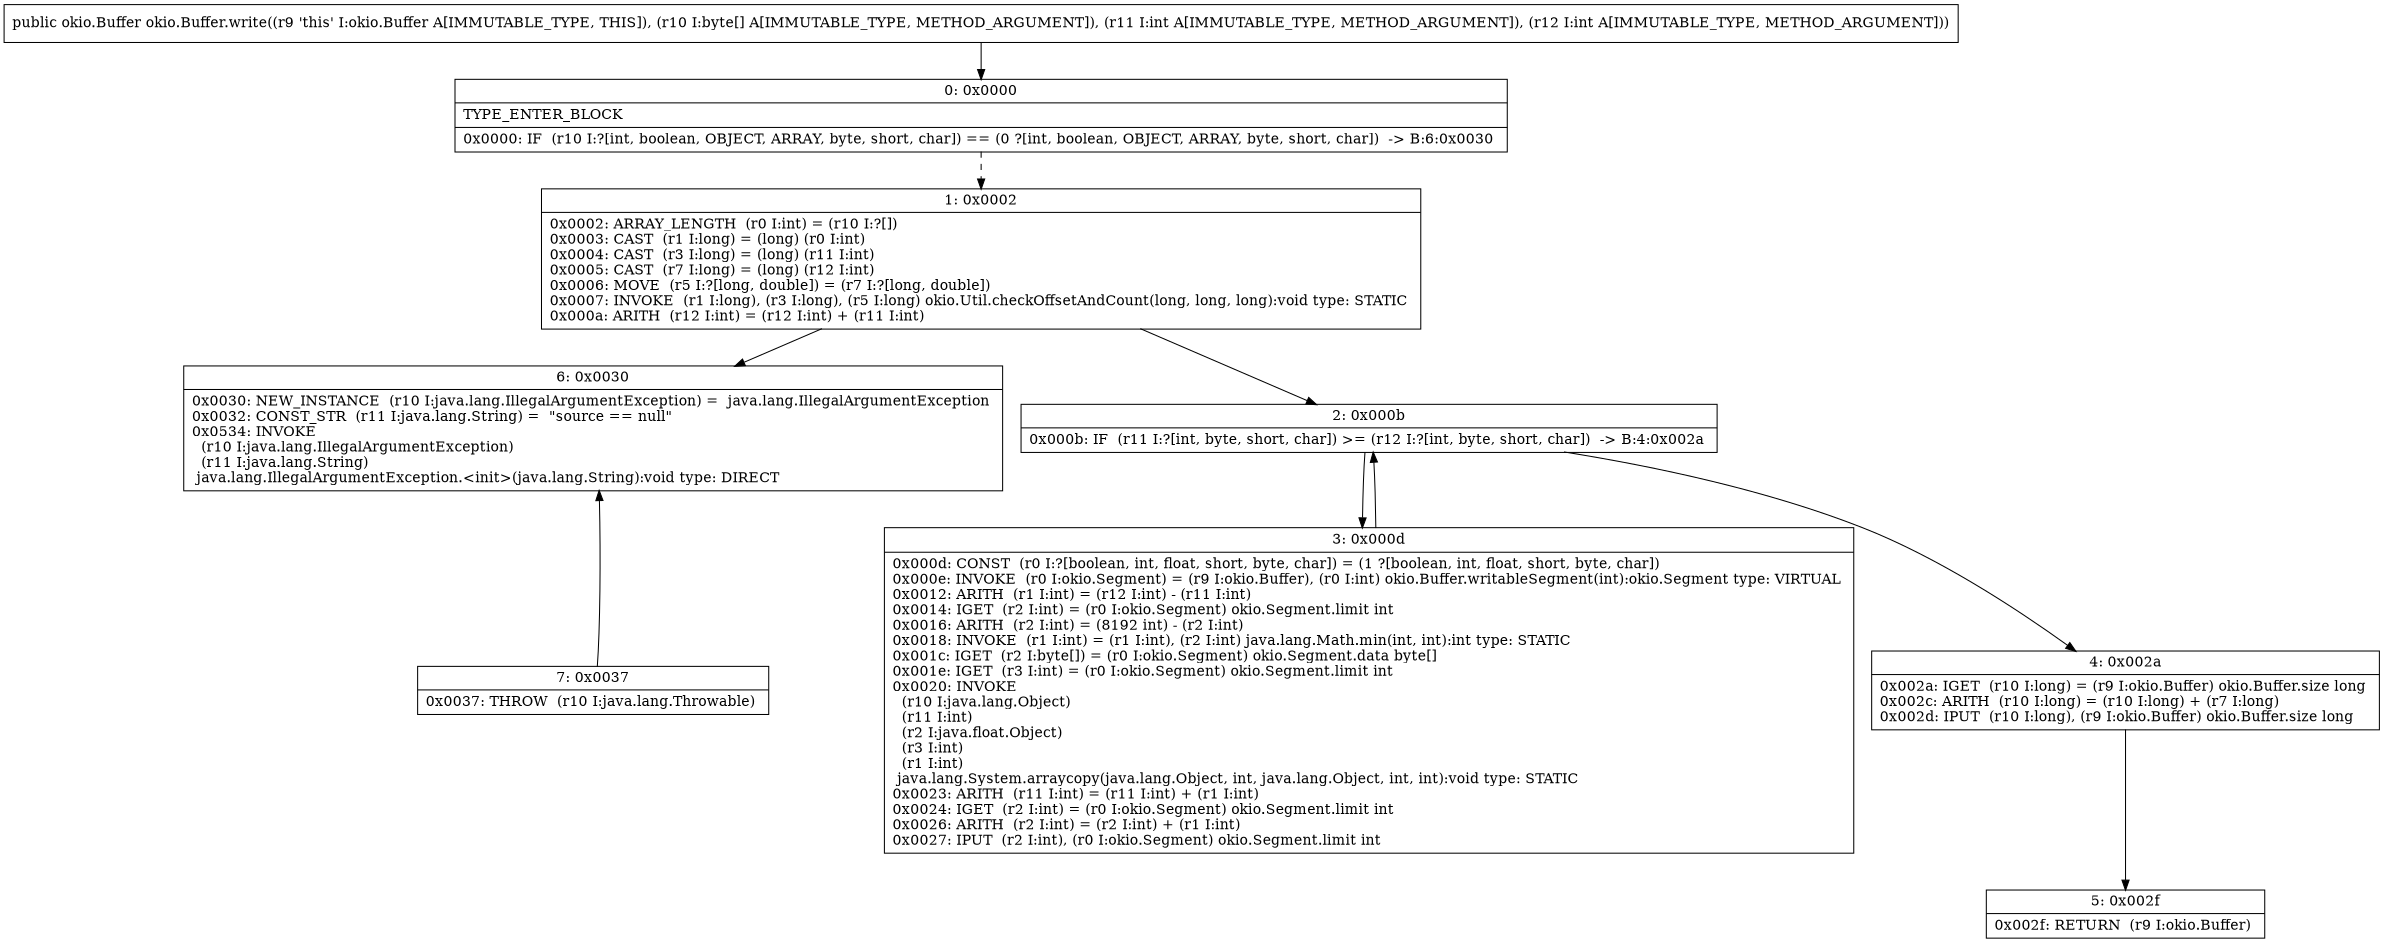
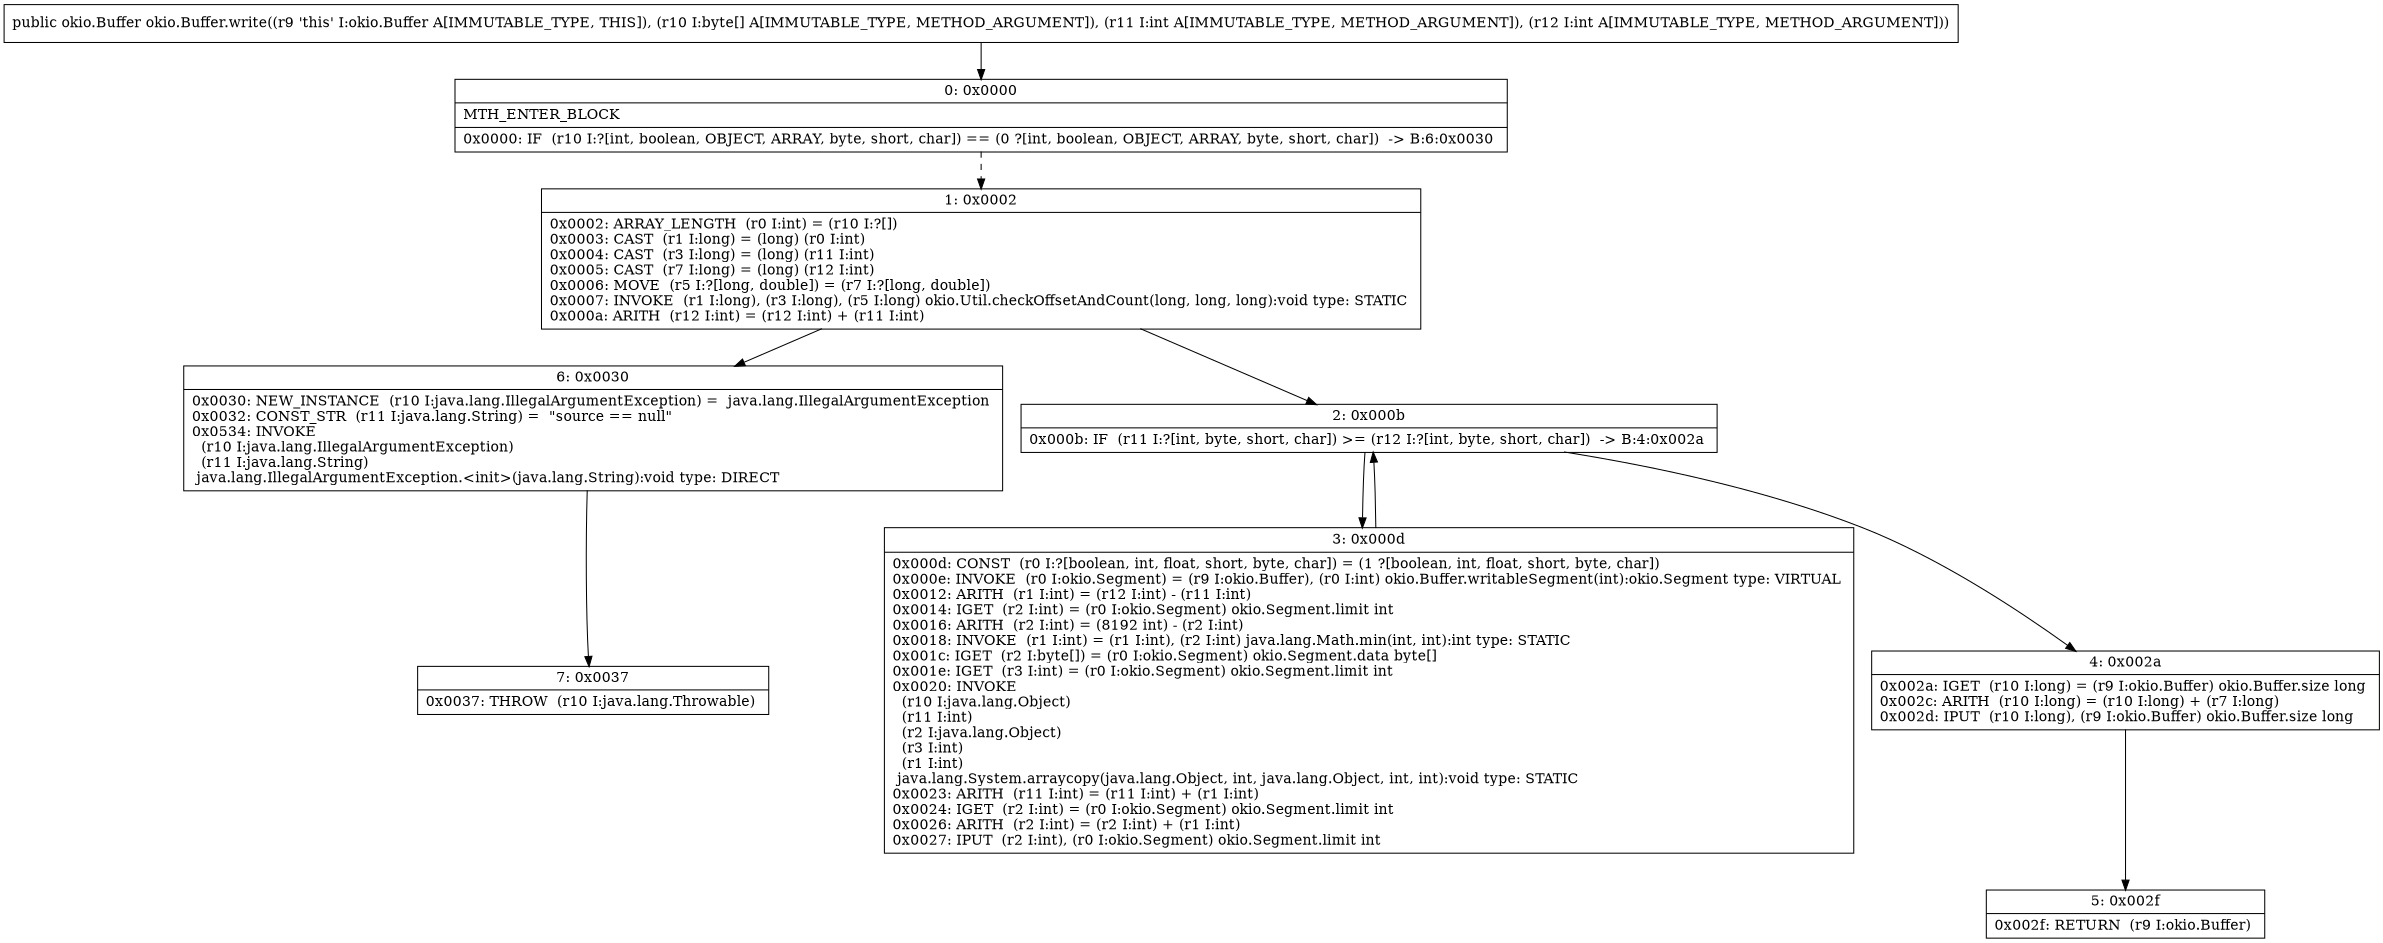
node "0: 0x0000": text "TYPE_ENTER_BLOCK" -> "MTH_ENTER_BLOCK"
edge "7: 0x0037" -> "6: 0x0030": reversed
node "3: 0x000d": text "(r2 I:java.float.Object)" -> "(r2 I:java.lang.Object)"
